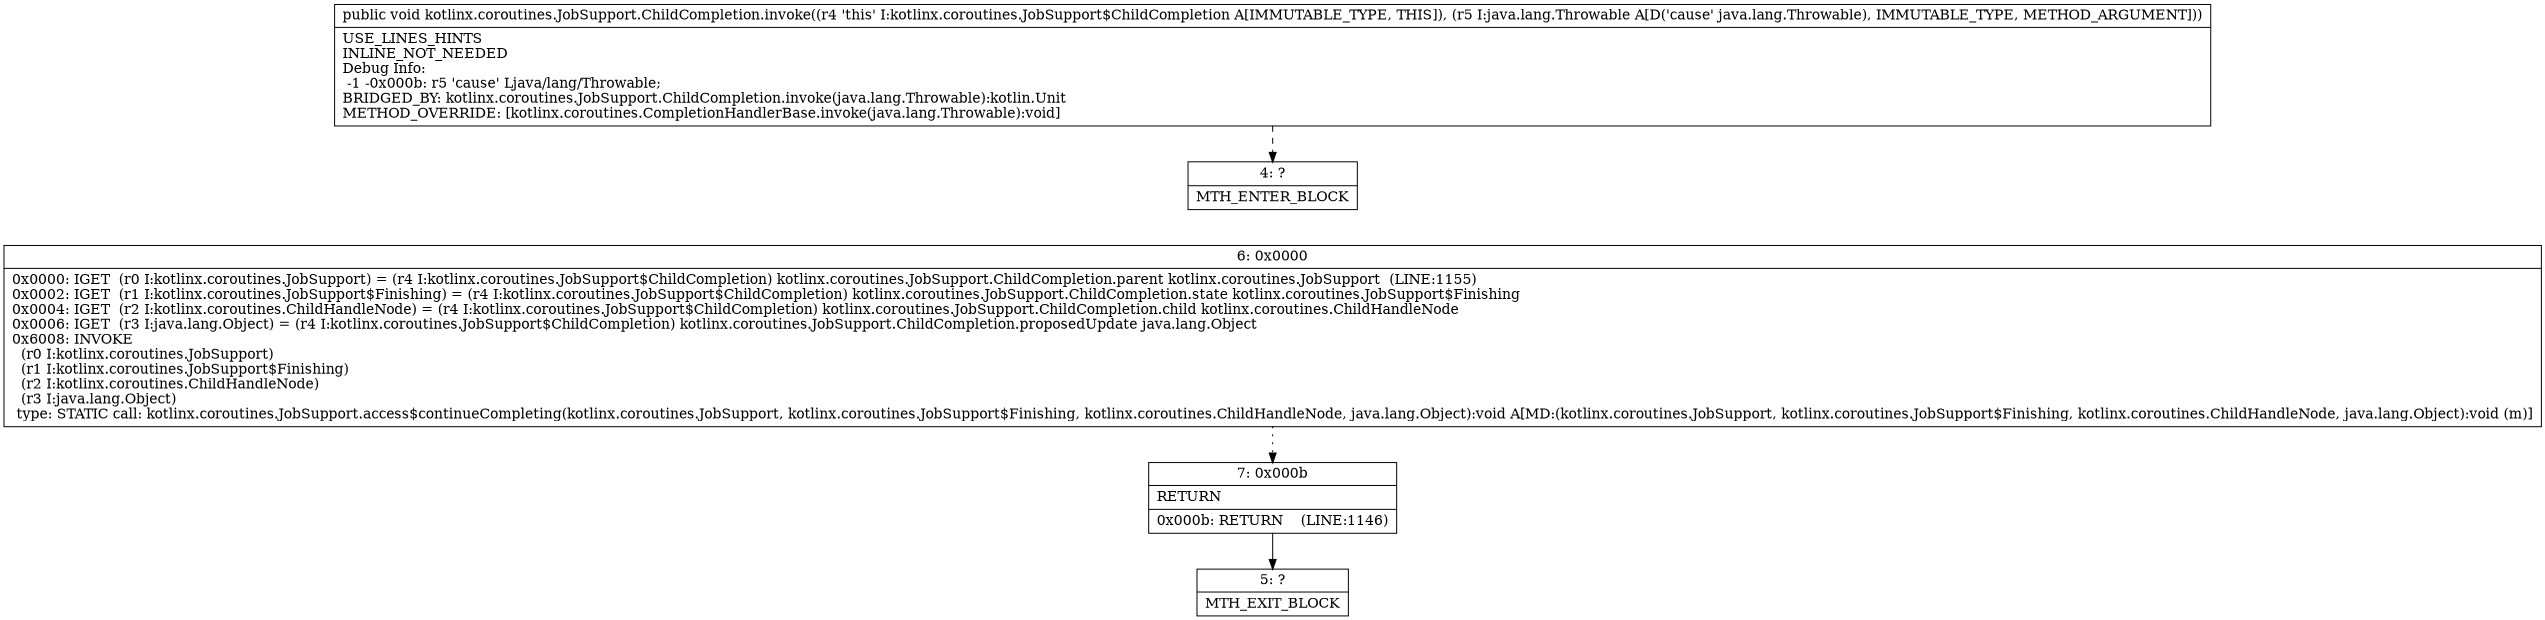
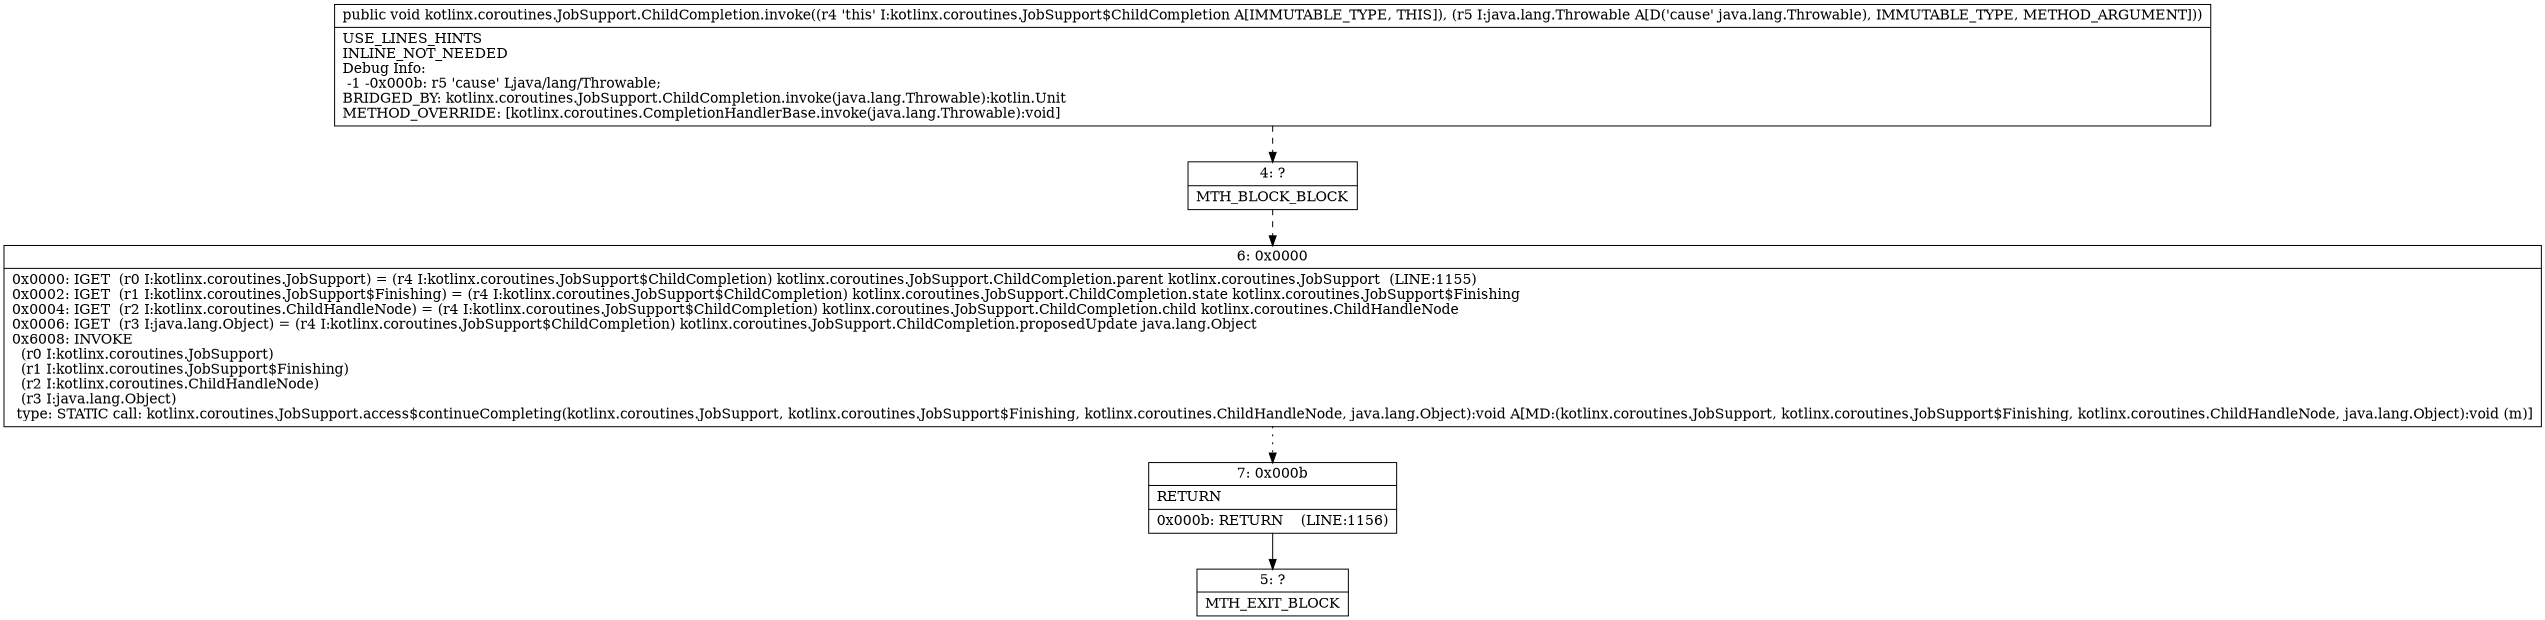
node "4: ?": text "MTH_ENTER_BLOCK" -> "MTH_BLOCK_BLOCK"
edge "4: ?" -> "6: 0x0000": added
node "7: 0x000b": text "0x000b: RETURN    (LINE:1146)" -> "0x000b: RETURN    (LINE:1156)"
